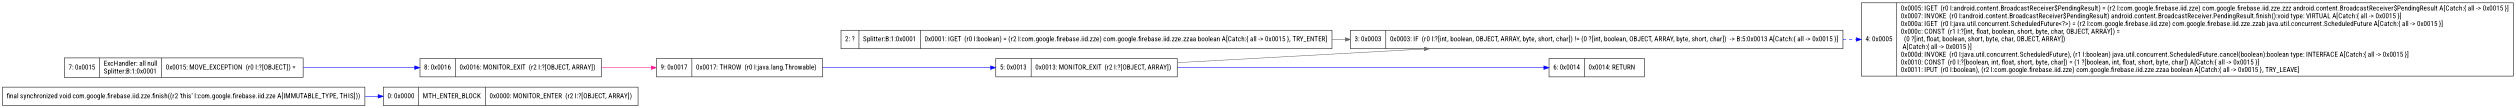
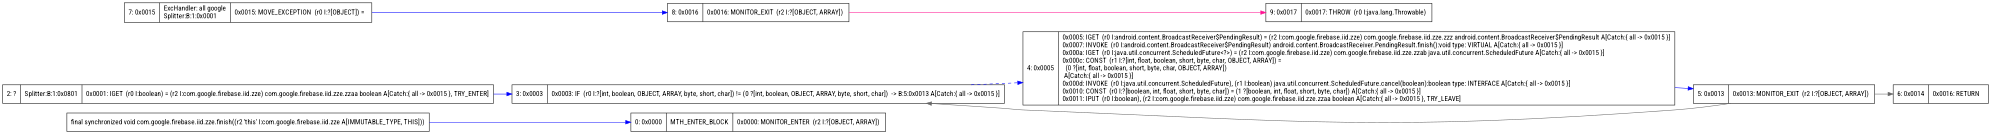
node "2: ?": text "Splitter:B:1:0x0001" -> "Splitter:B:1:0x0801"
edge "2: ?" -> "3: 0x0003": color gray40 -> blue
node "7: 0x0015": text "ExcHandler: all null" -> "ExcHandler: all google"
node "6: 0x0014": text "0x0014: RETURN" -> "0x0016: RETURN"
edge "9: 0x0017" -> "5: 0x0013": now "4: 0x0005" -> "5: 0x0013"
edge "5: 0x0013" -> "6: 0x0014": color blue -> gray40
